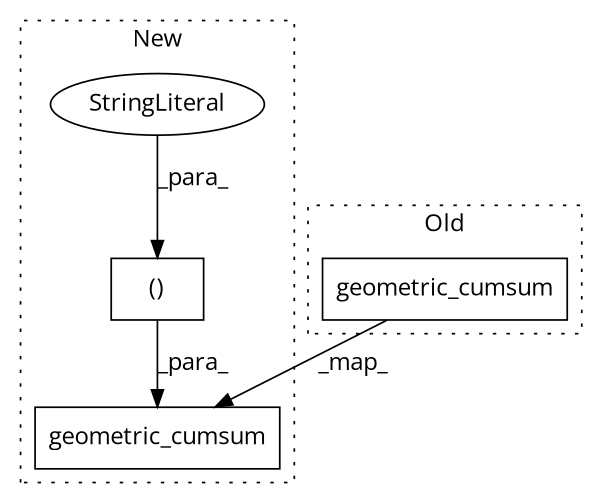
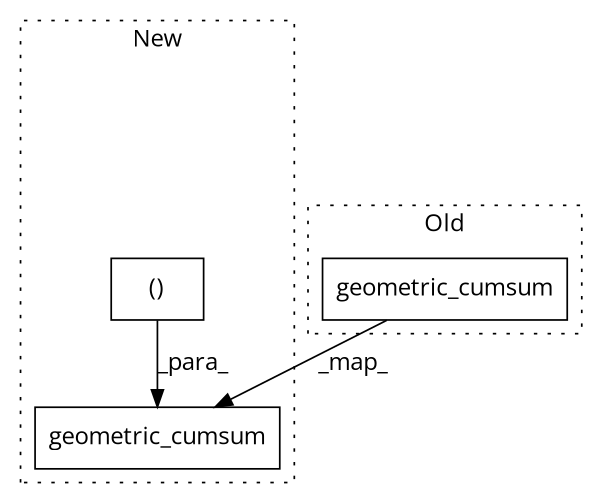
node "StringLiteral": removed
